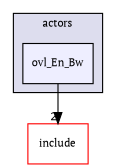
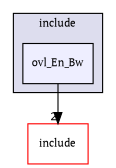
cluster "actors": label "actors" -> "include"
